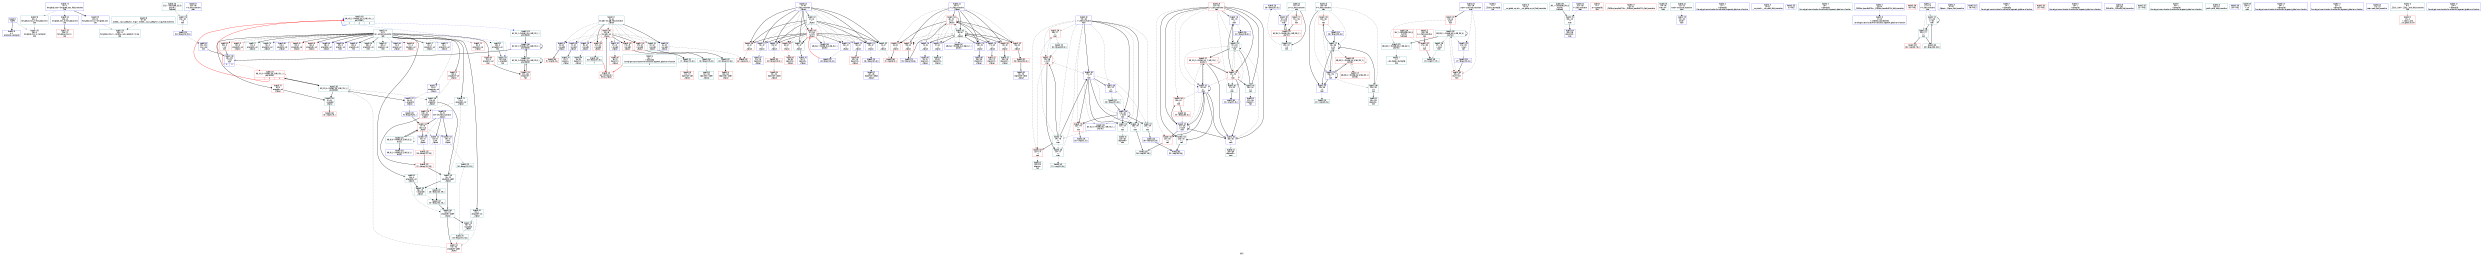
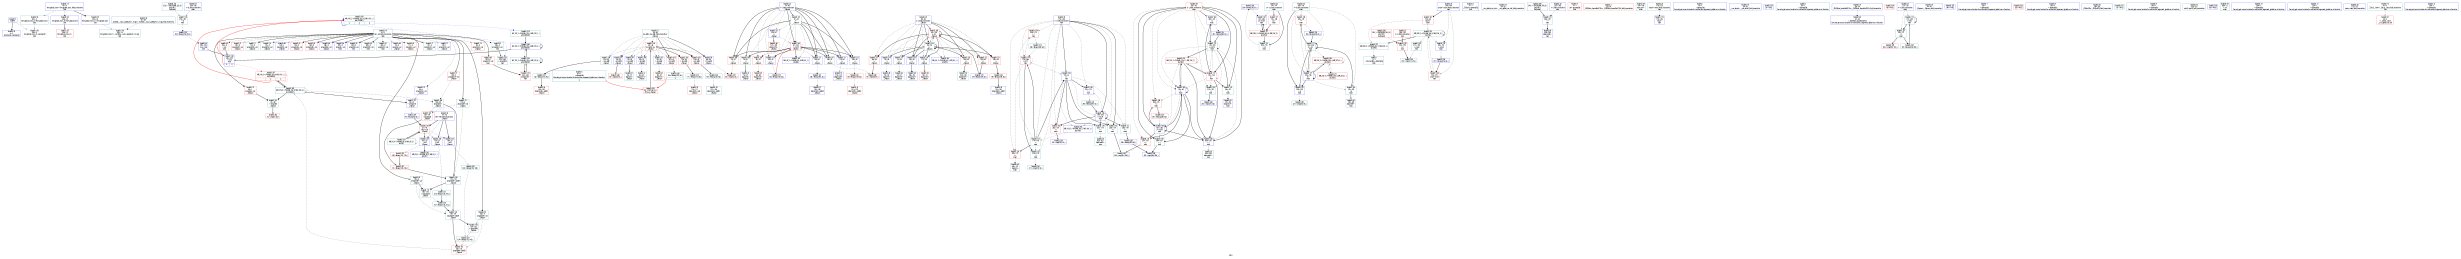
edge "NodeID: 169" -> "NodeID: 110": reversed
edge "NodeID: 281" -> "NodeID: 262": now "NodeID: 123" -> "NodeID: 262"
